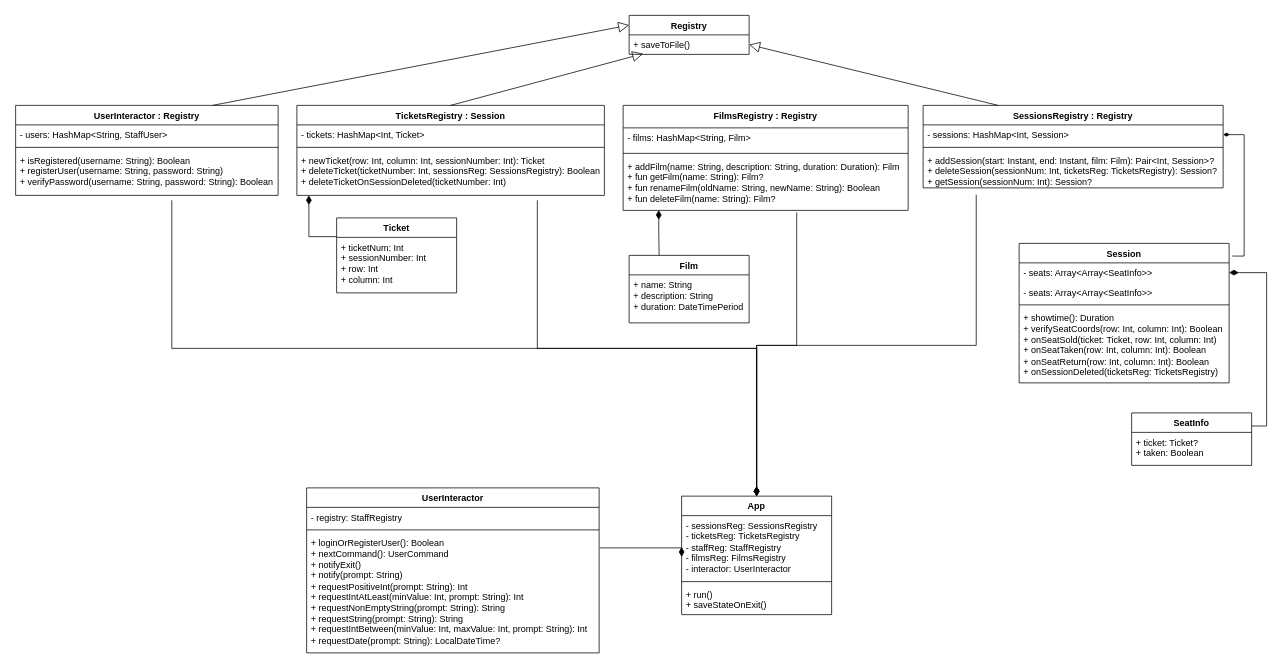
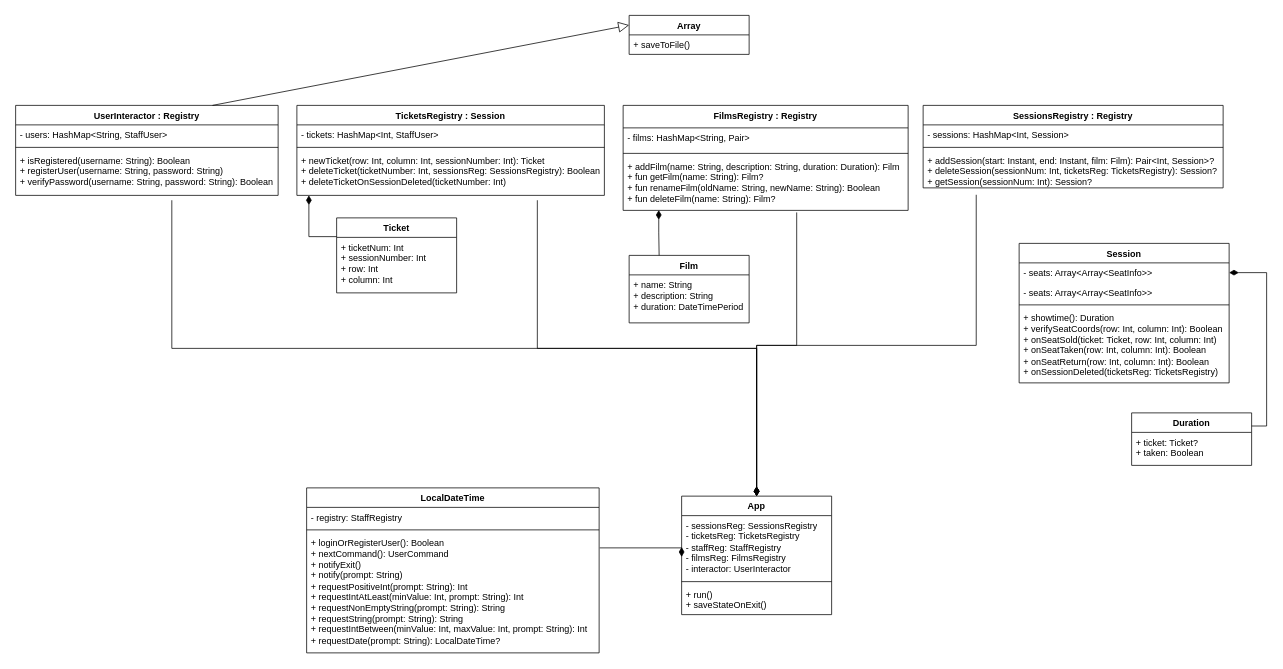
node "Registry": label "Registry" -> "Array"
edge "SessionsRegistry : Registry" -> "+ saveToFile()": removed
edge "TicketsRegistry : Session" -> "+ saveToFile()": removed
edge "Session" -> "- sessions: HashMap<Int, Session>": removed
node "- tickets: HashMap<Int, Ticket>": label "- tickets: HashMap<Int, Ticket>" -> "- tickets: HashMap<Int, StaffUser>"
node "- films: HashMap<String, Film>": label "- films: HashMap<String, Film>" -> "- films: HashMap<String, Pair>"
node "SeatInfo": label "SeatInfo" -> "Duration"
node "UserInteractor": label "UserInteractor" -> "LocalDateTime"
